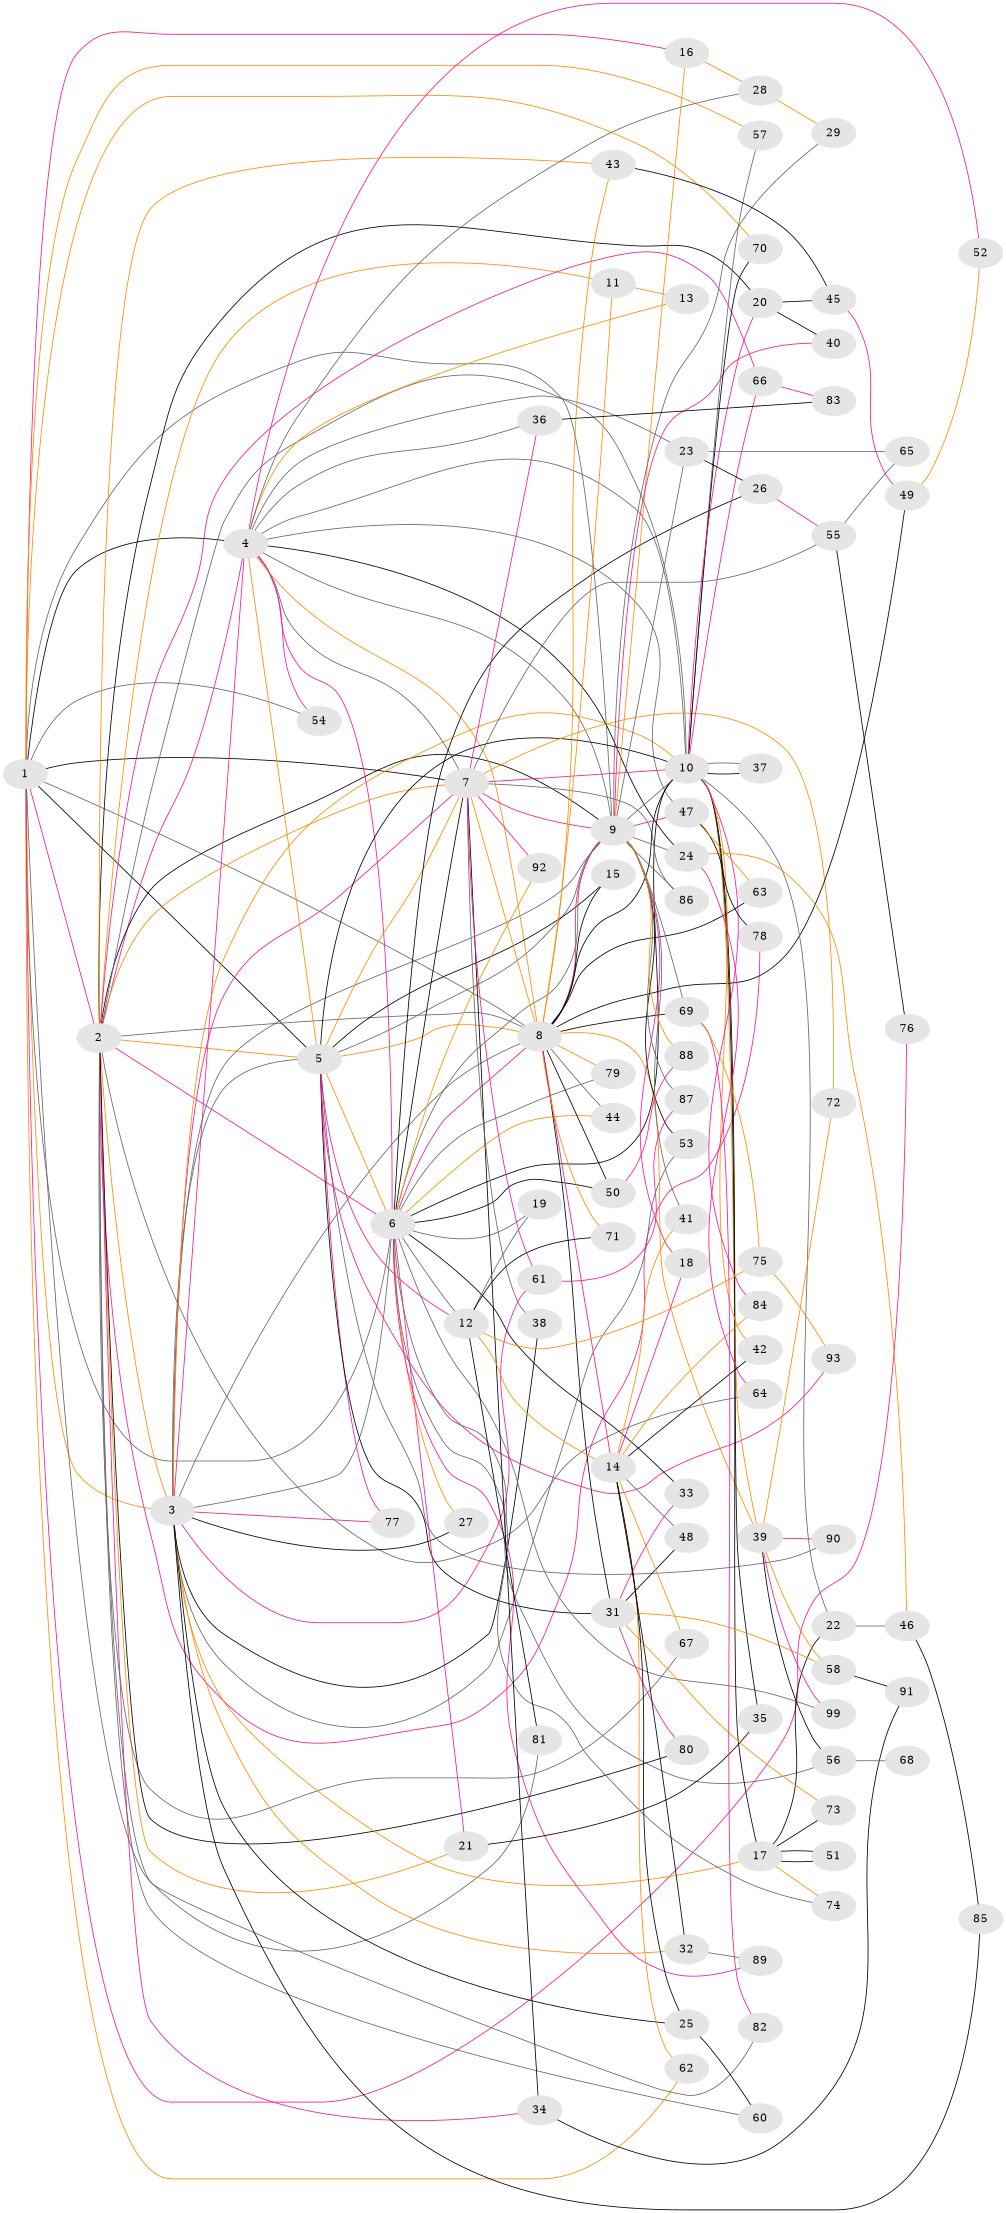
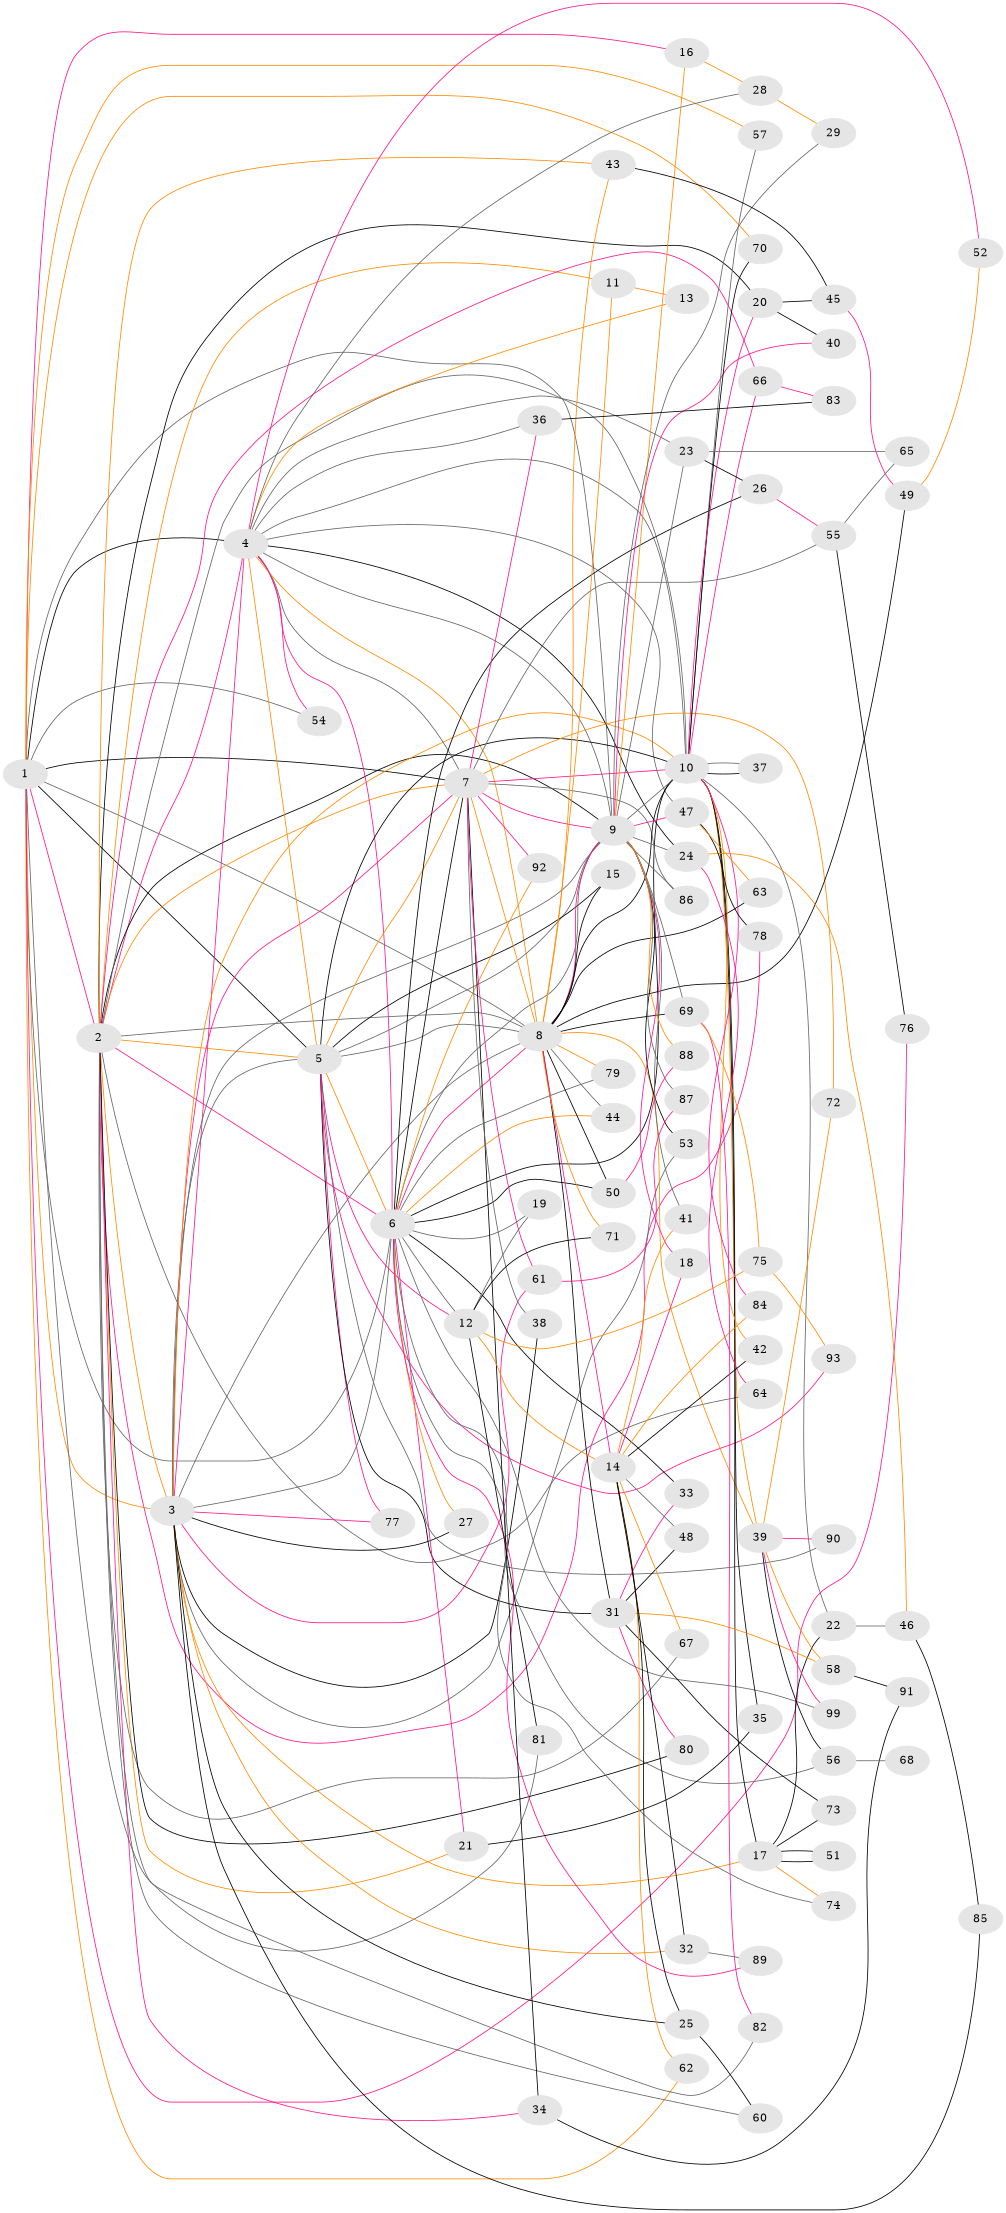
edge "8" -- "5": color darkorange -> gray40
edge "31" -- "73": color darkorange -> black
